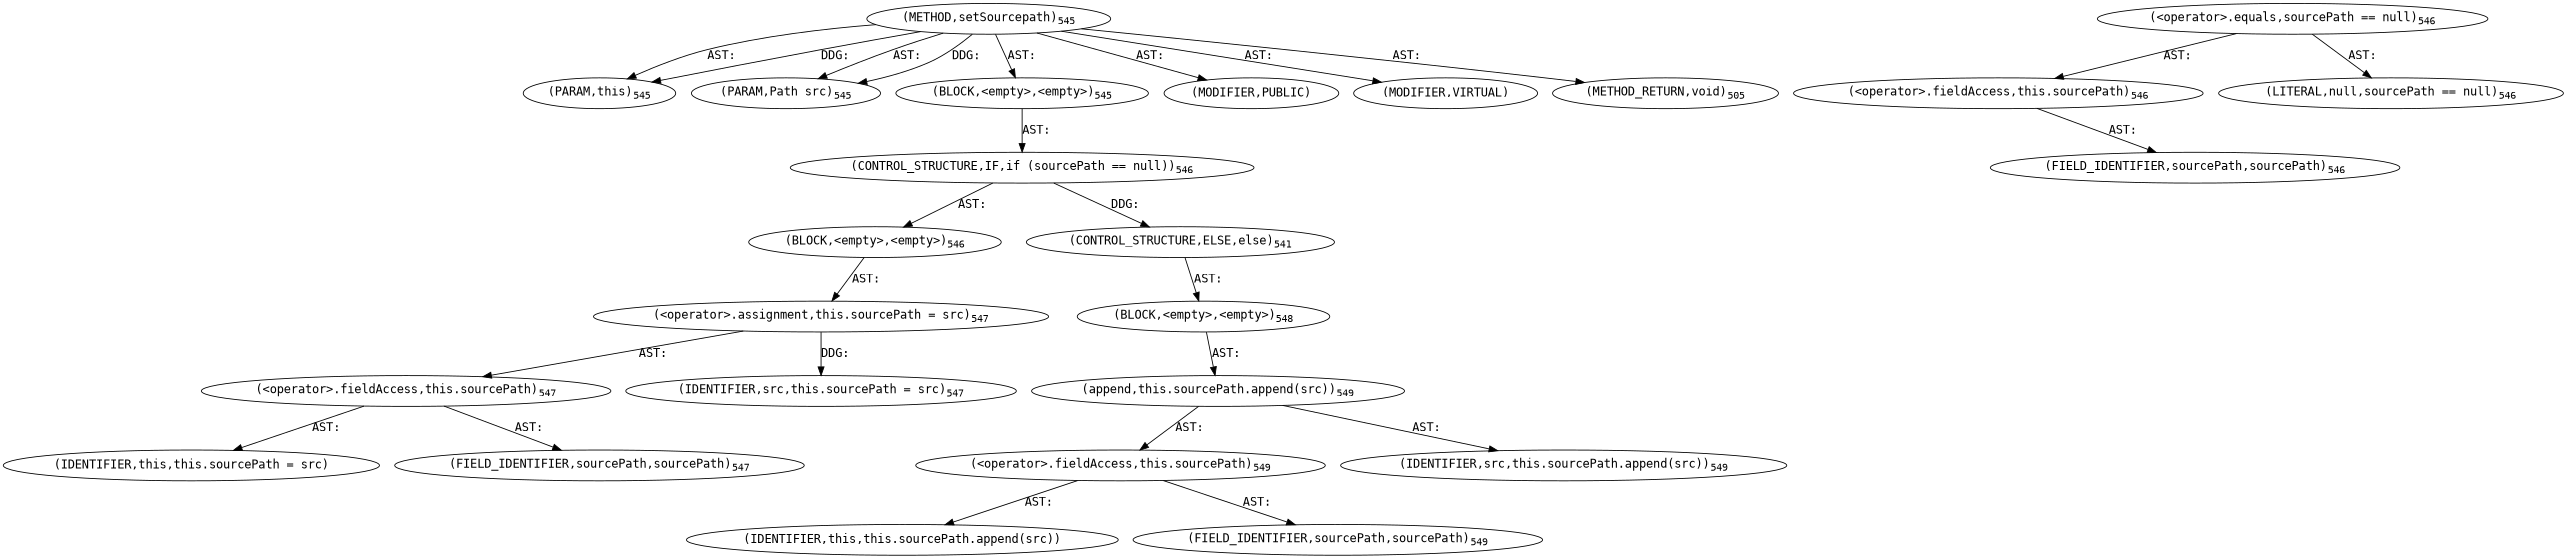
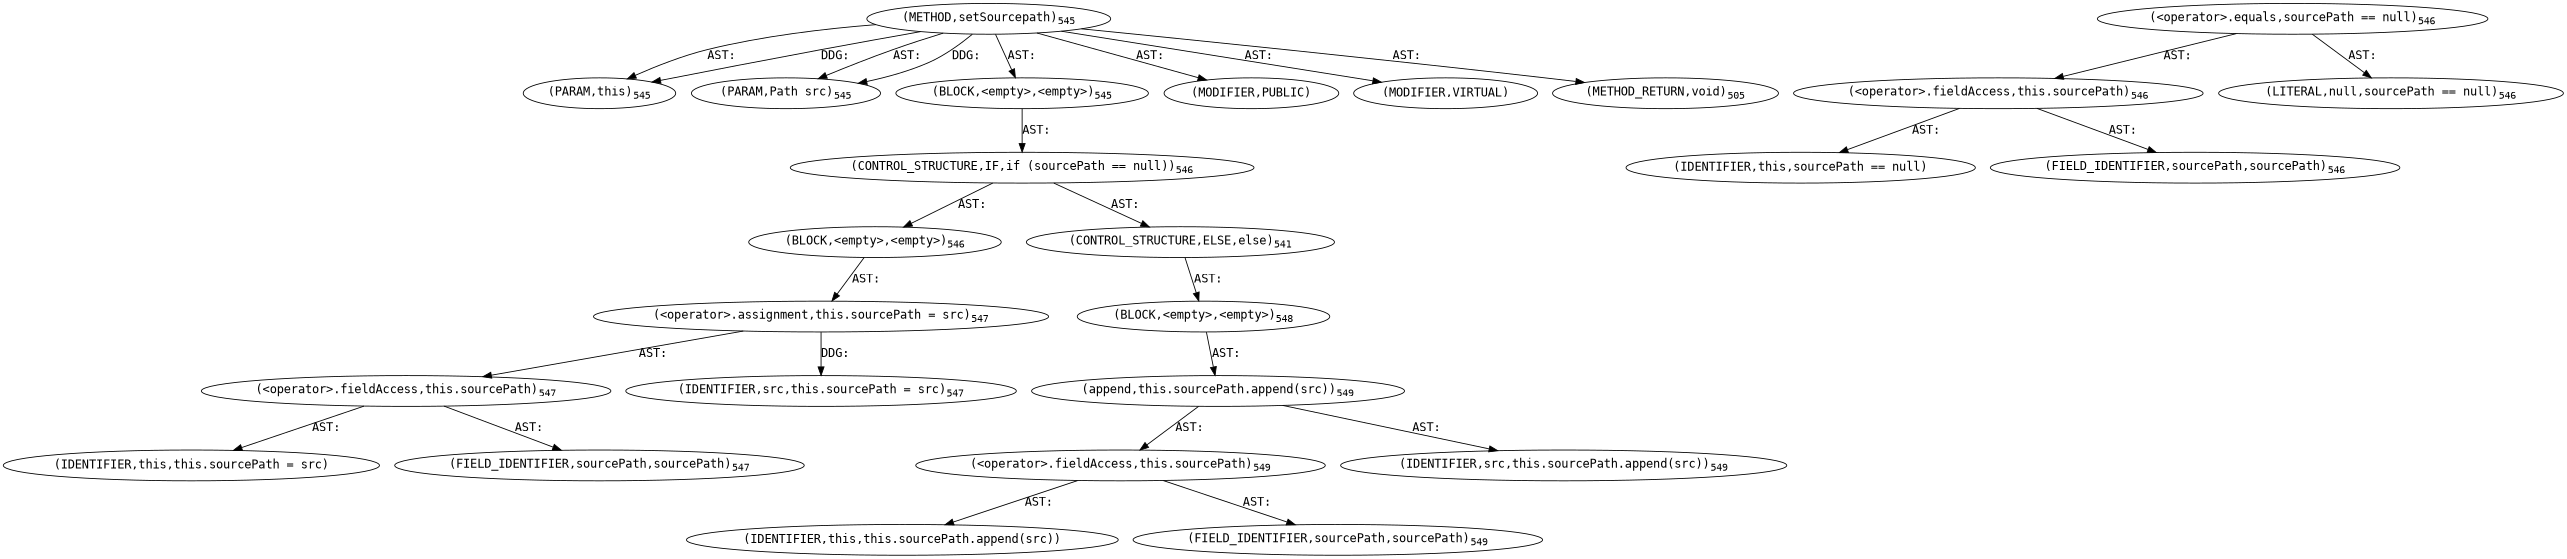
node "(IDENTIFIER,this,sourcePath == null)": added
edge "(CONTROL_STRUCTURE,IF,if (sourcePath == null))" -> "(CONTROL_STRUCTURE,ELSE,else)": label "DDG: " -> "AST: "
